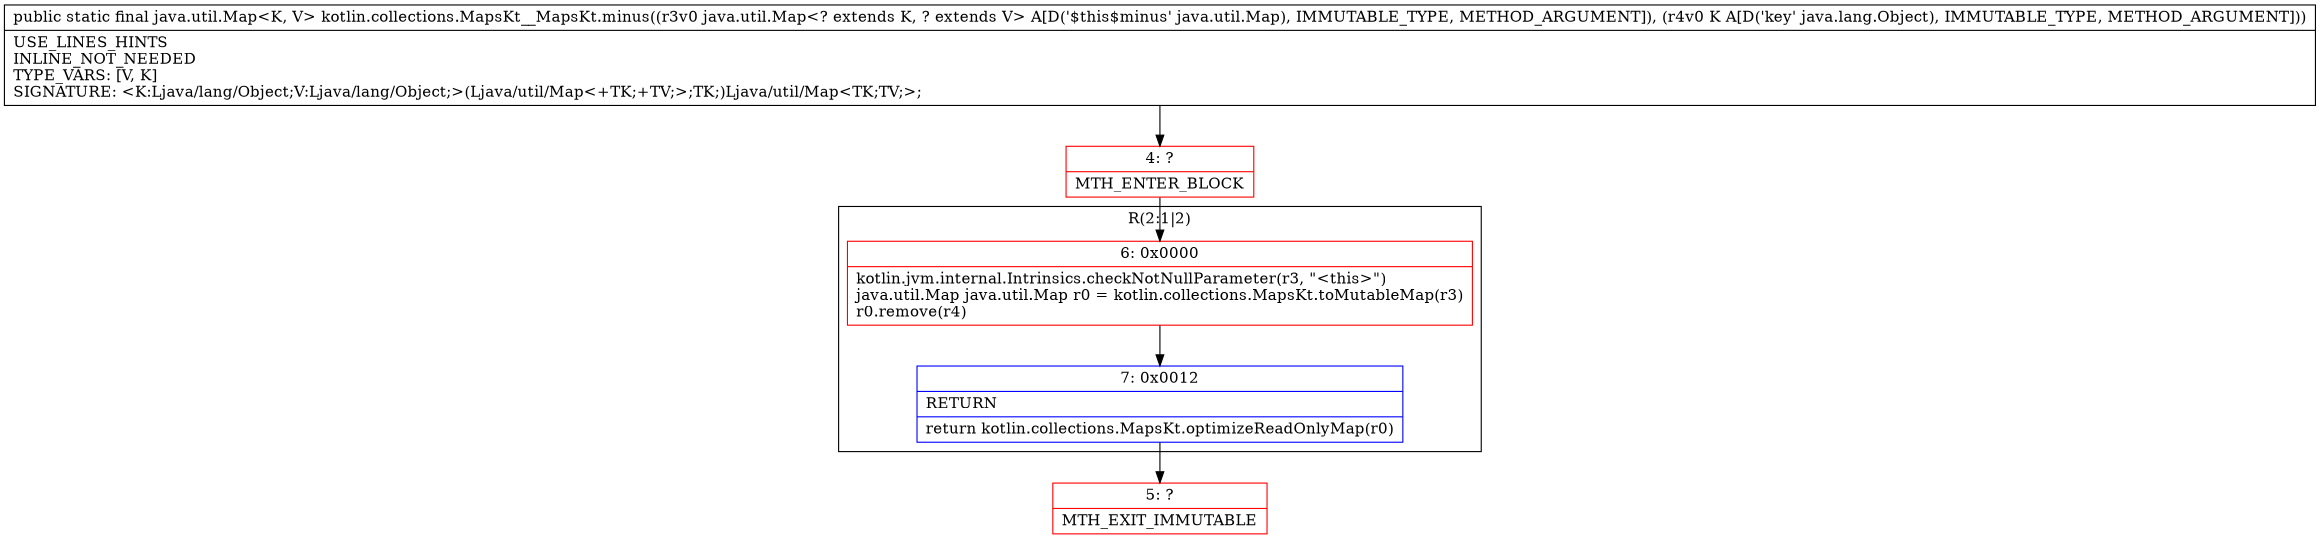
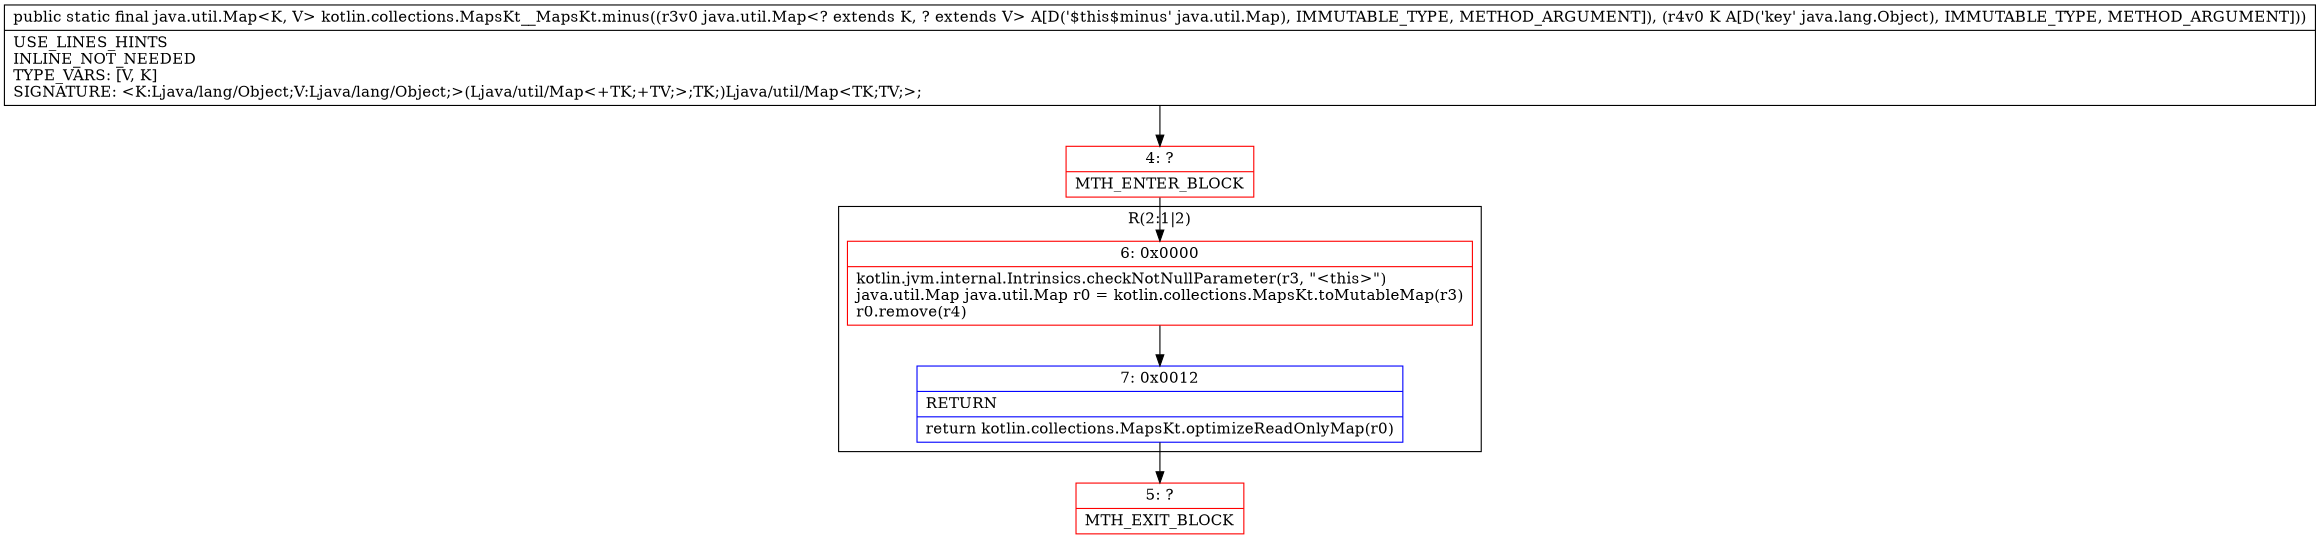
node "5: ?": text "MTH_EXIT_IMMUTABLE" -> "MTH_EXIT_BLOCK"
